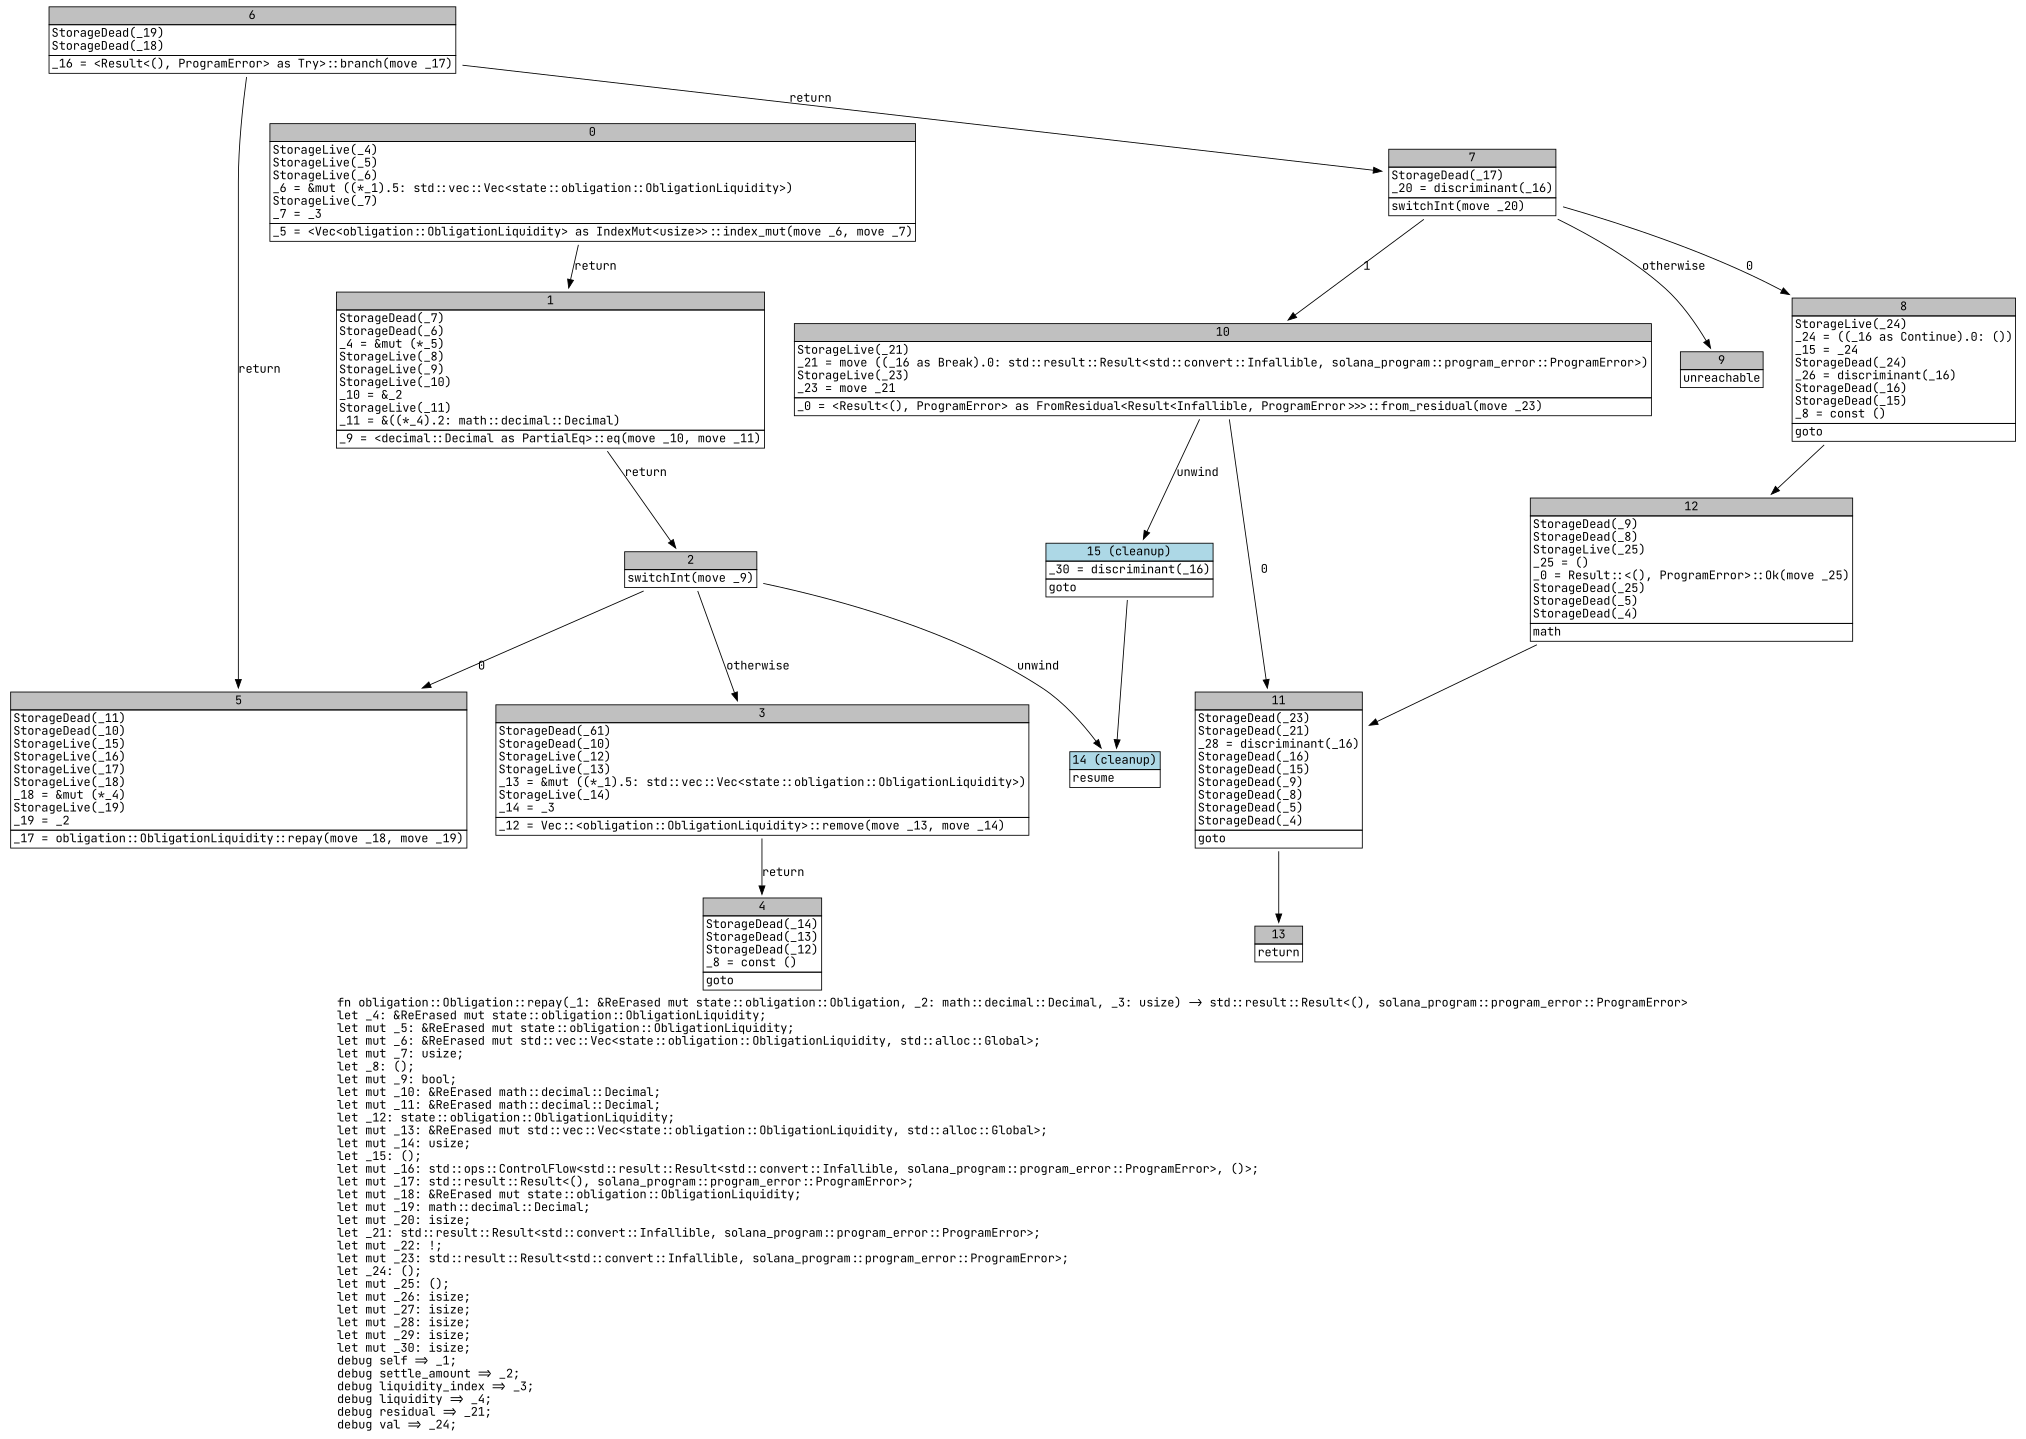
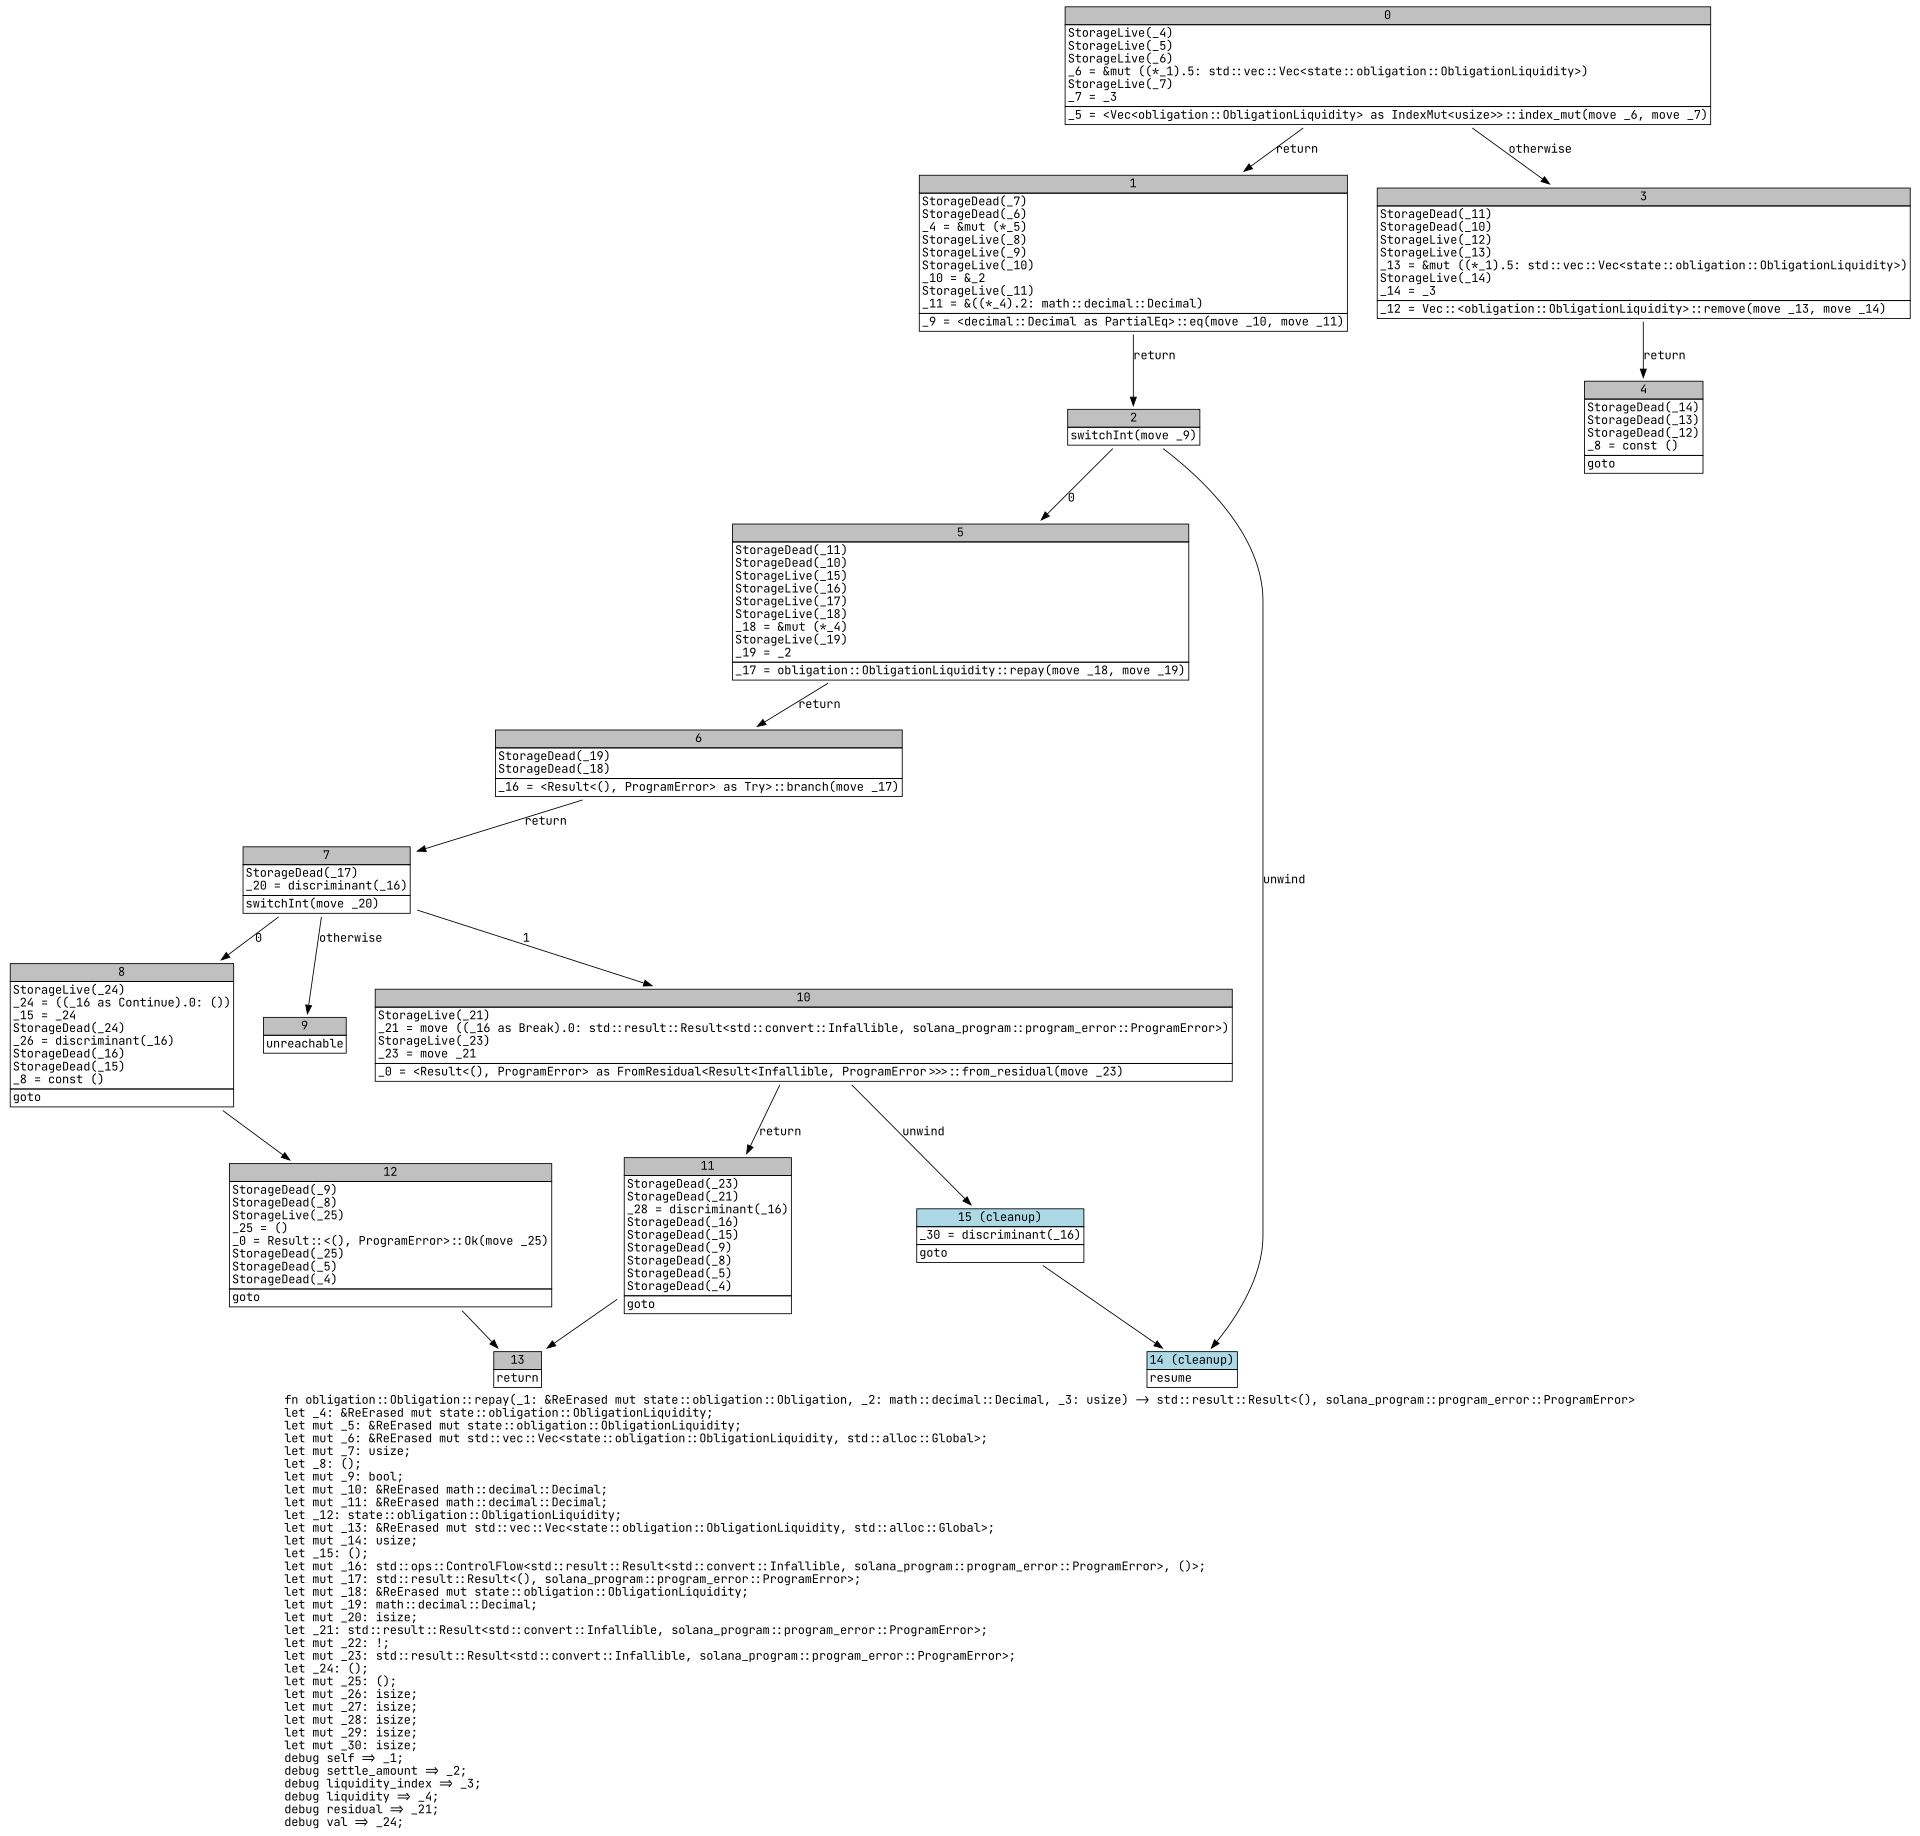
edge "6" -> "5": reversed
edge "10" -> "11": label "0" -> "return"
node "12": text "math" -> "goto"
edge "2" -> "3": now "0" -> "3"
edge "12" -> "11": now "12" -> "13"
node "3": text "StorageDead(_61)" -> "StorageDead(_11)"
